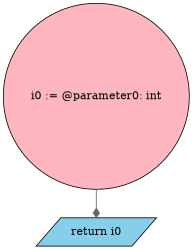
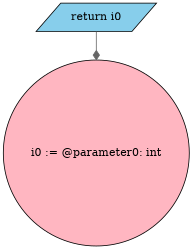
edge "i0 := @parameter0: int" -> "return i0": reversed
